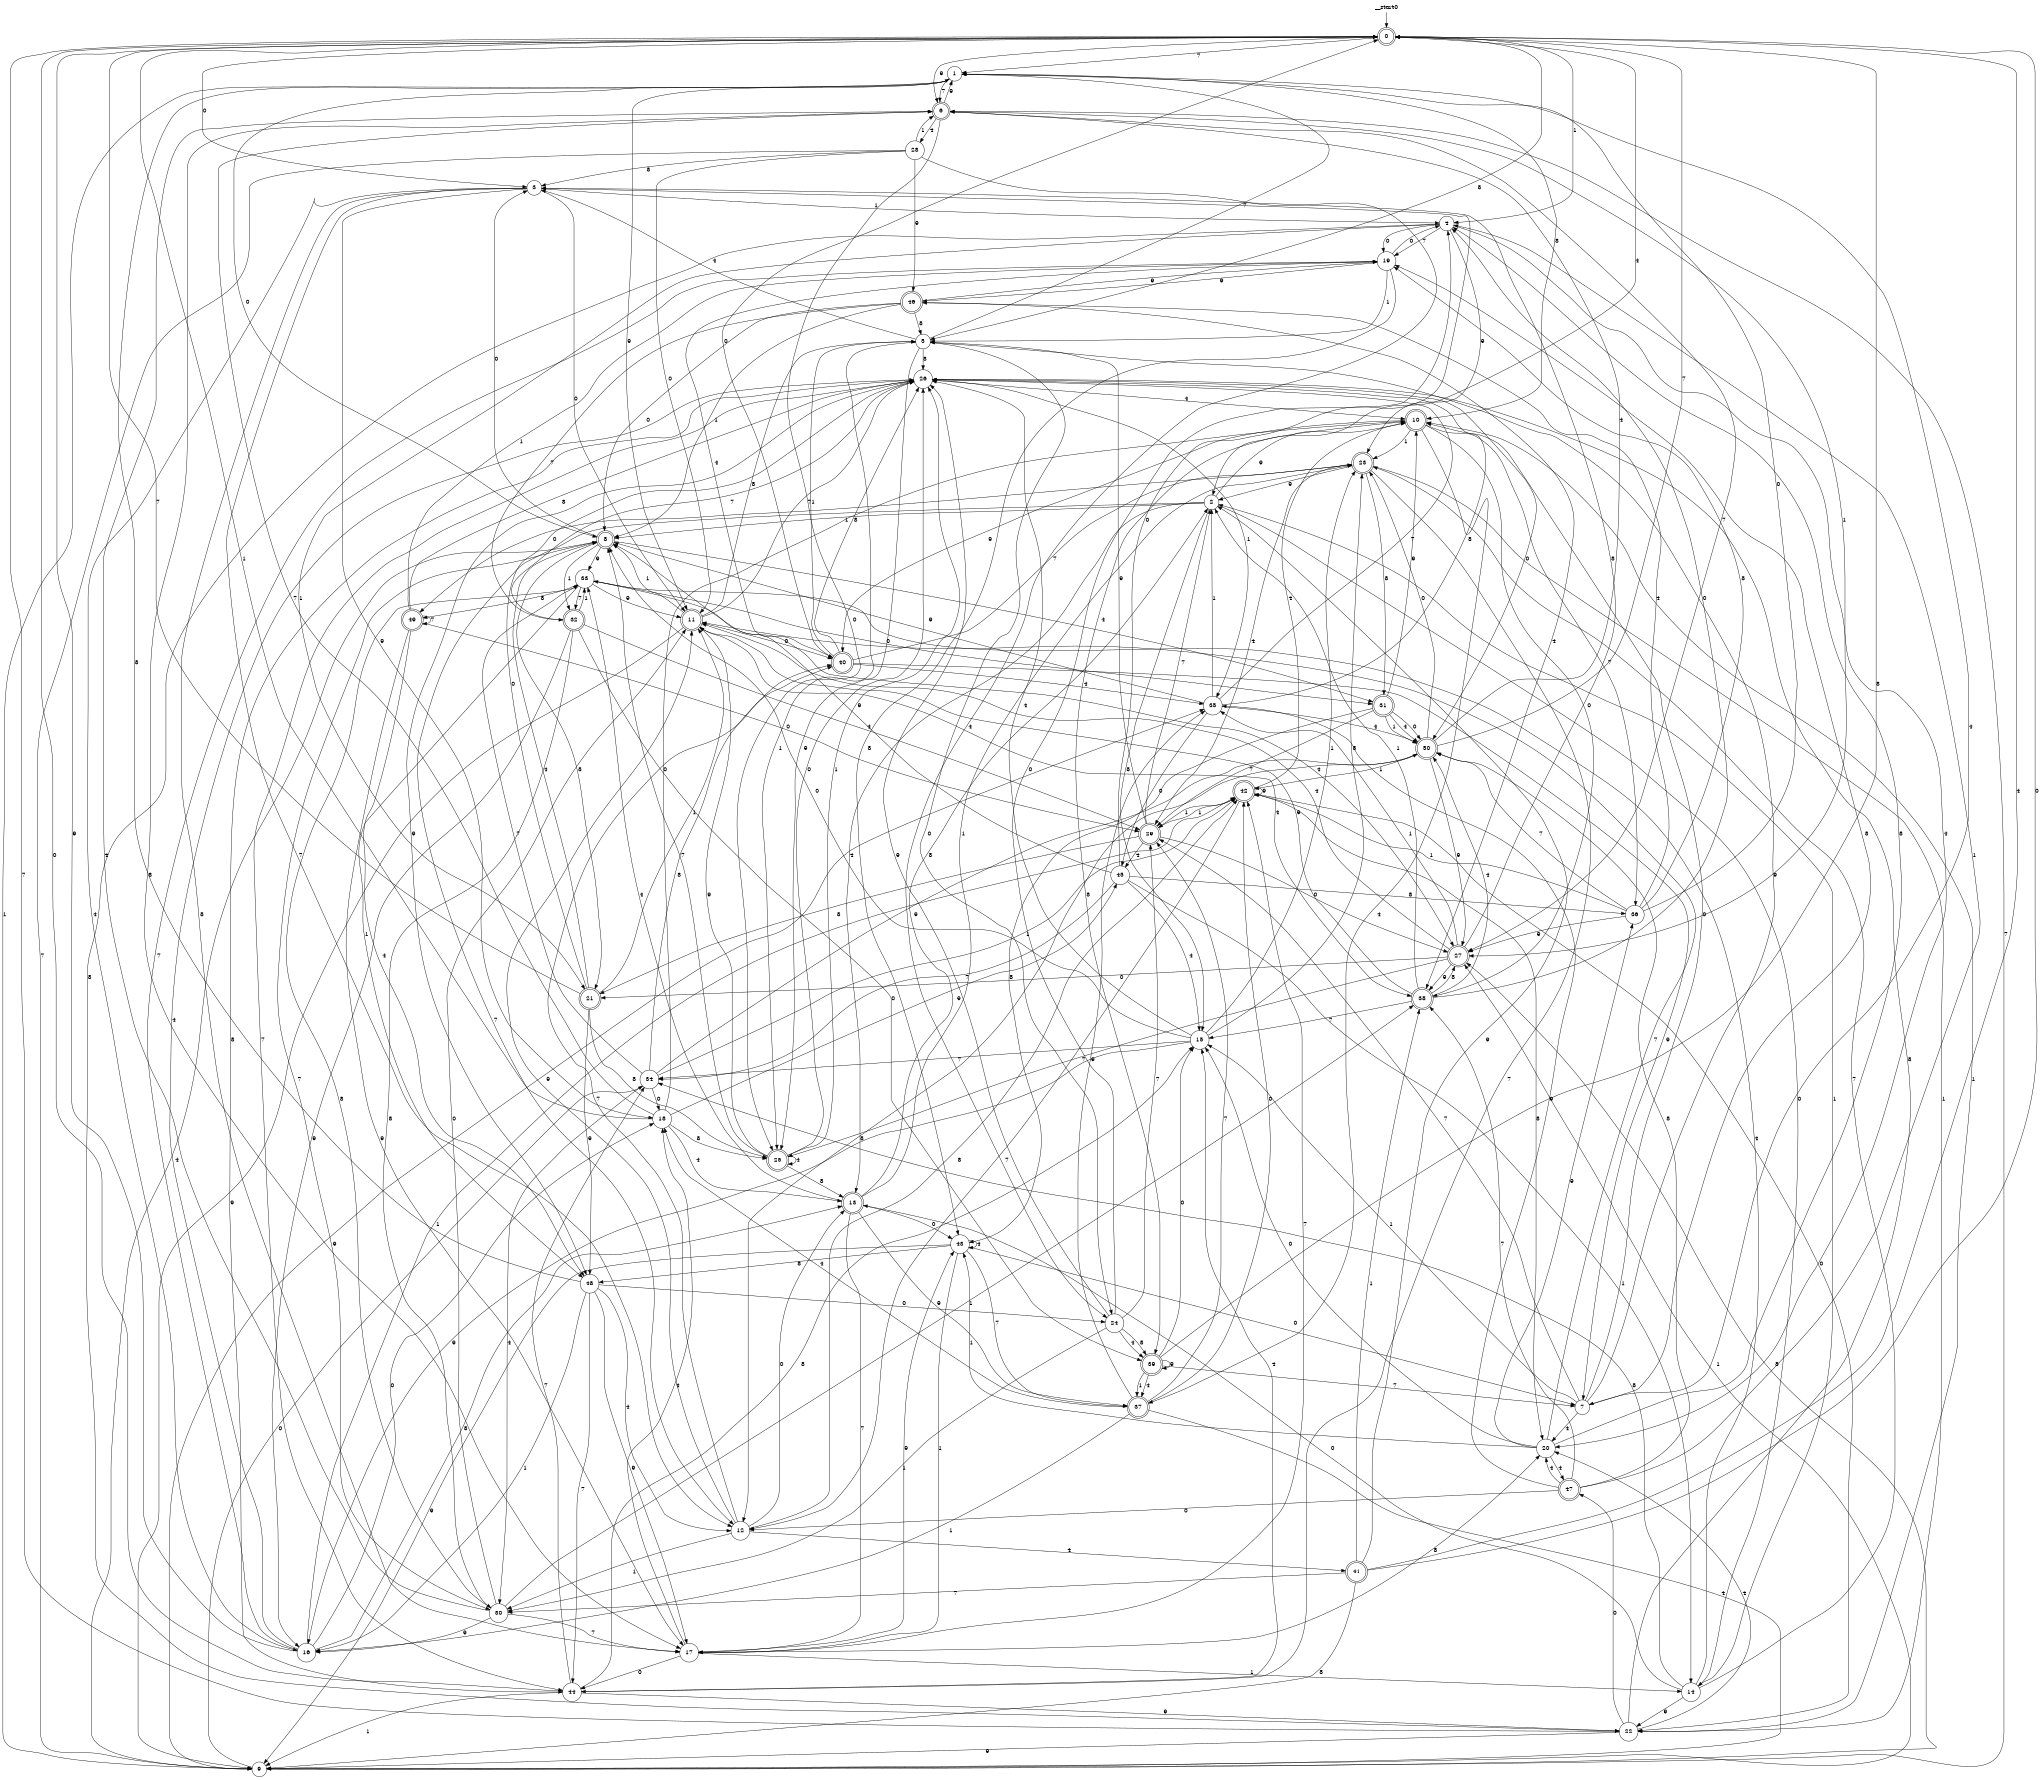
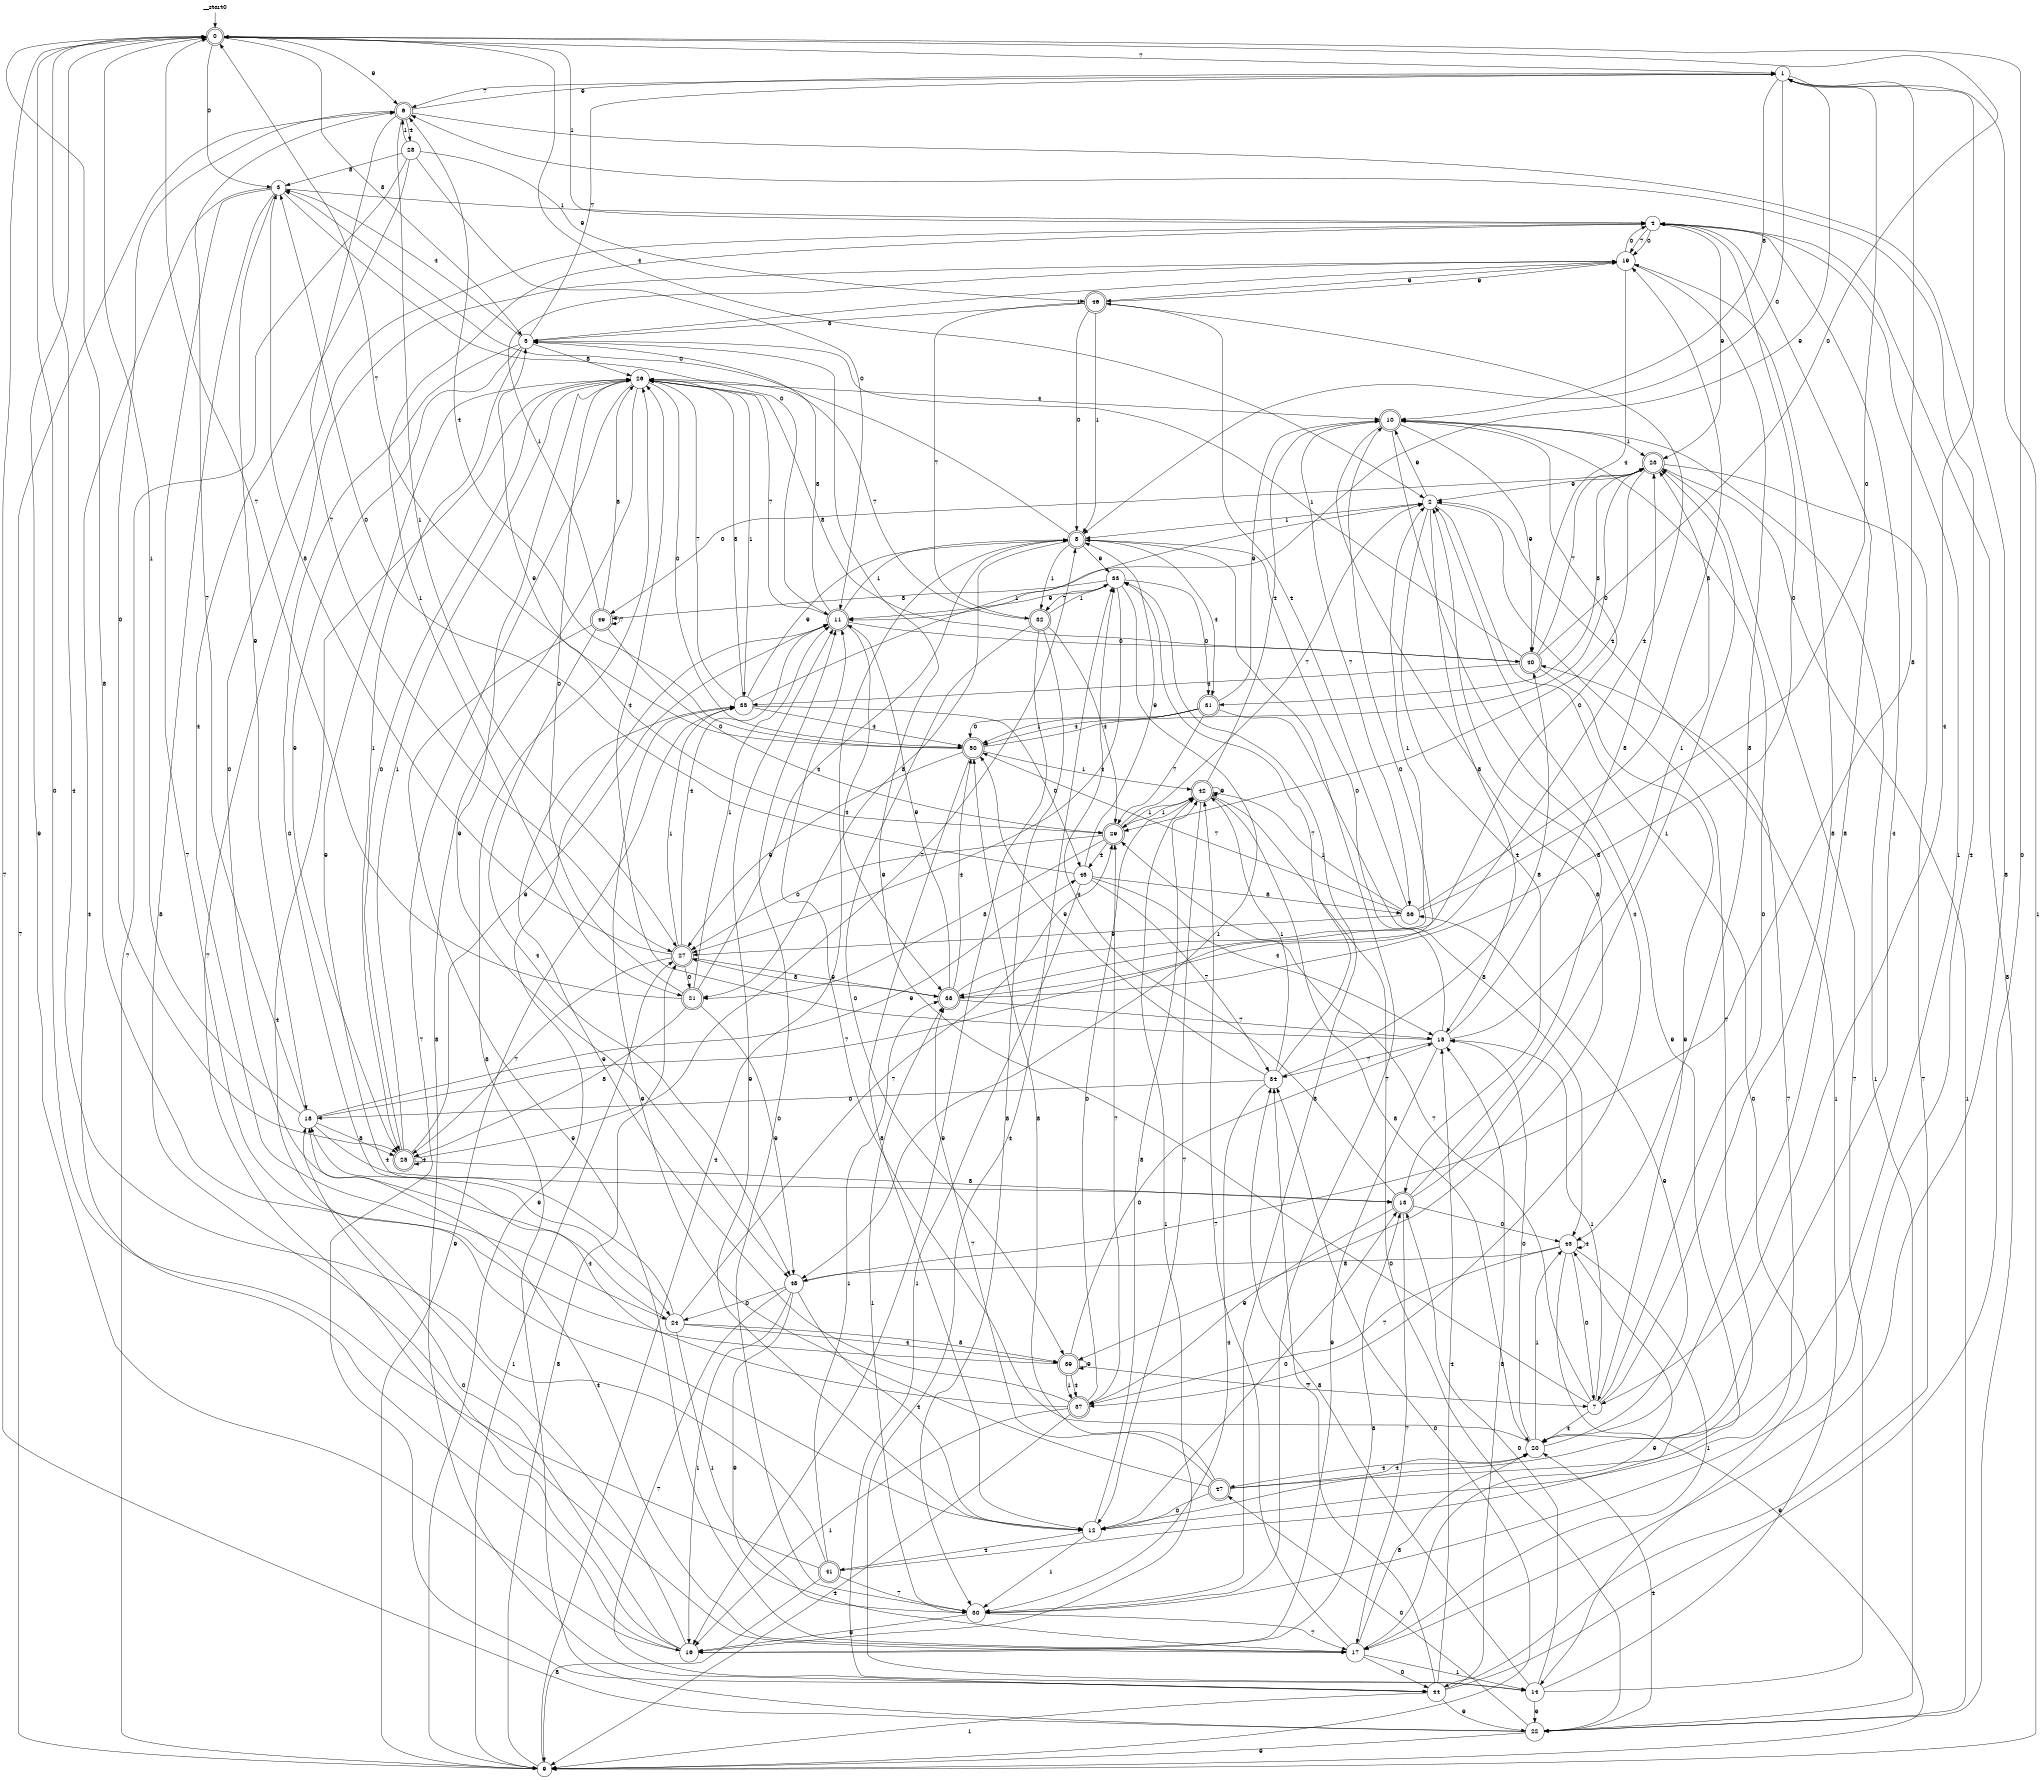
edge "19" -> "5": reversed
